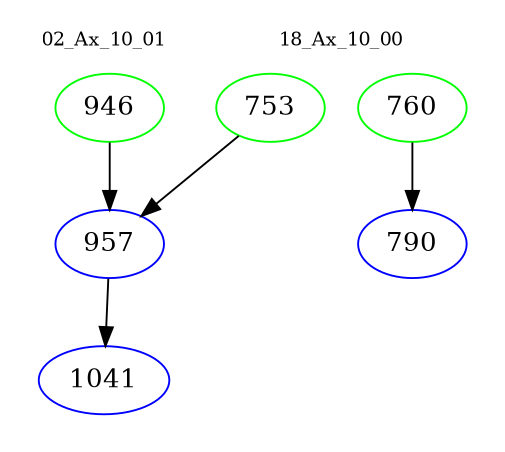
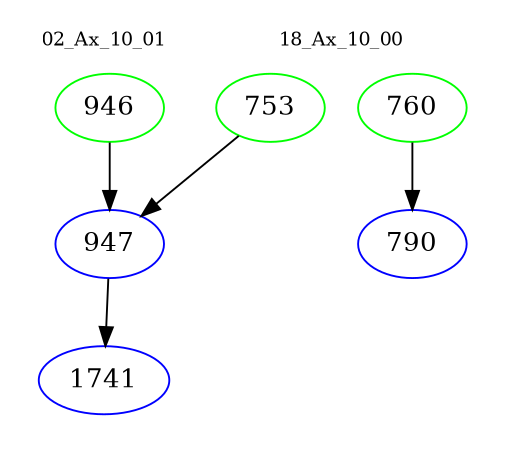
node "957": label "957" -> "947"
node "1041": label "1041" -> "1741"
